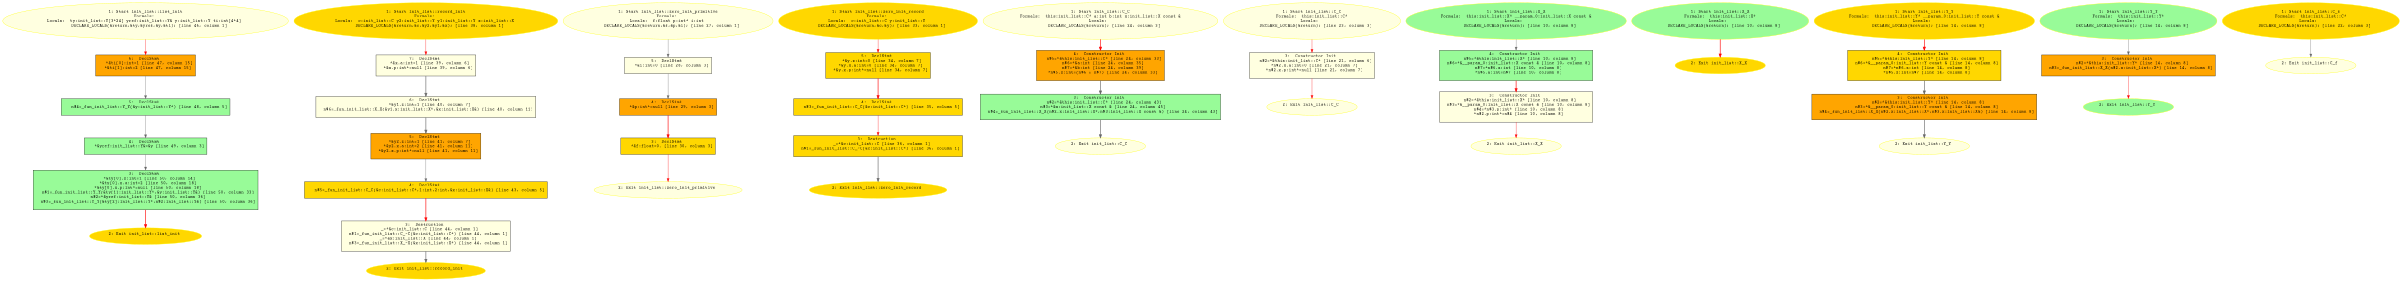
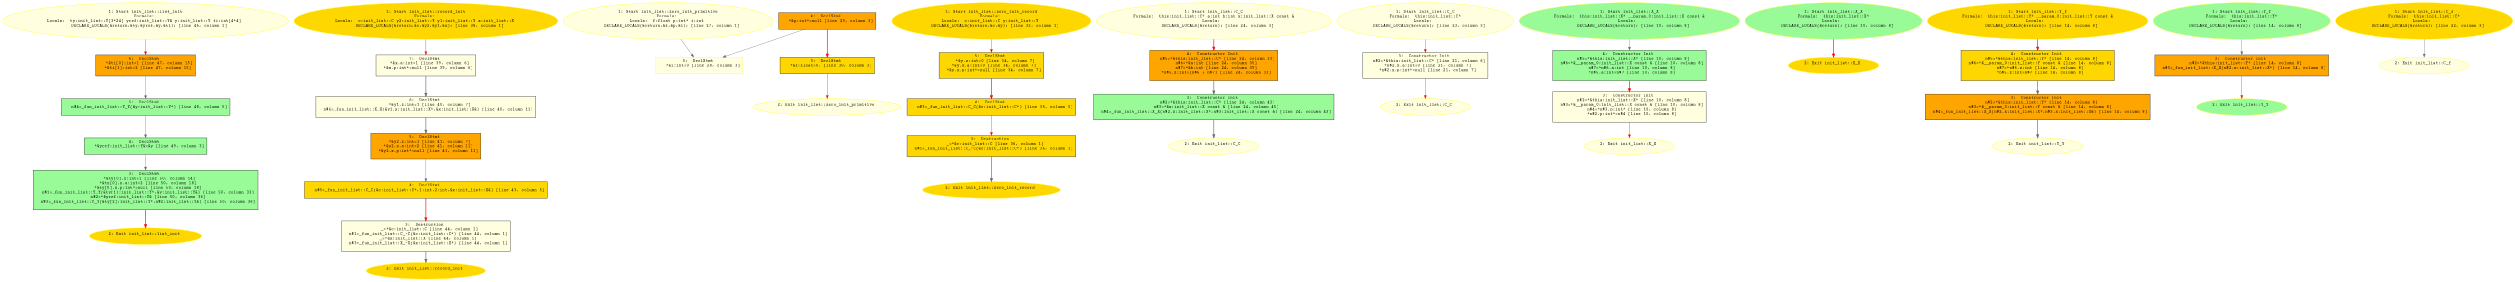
node "5:  DeclStmt *&i:int=0 [line 28, column 3]": color black -> yellow
edge "5:  DeclStmt *&i:int=0 [line 28, column 3]" -> "4:  DeclStmt *&p:int*=null [line 29, column 3]": reversed
